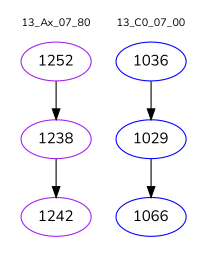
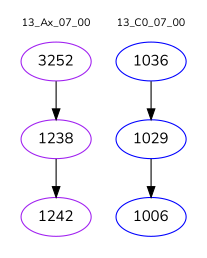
cluster "13_Ax_07_80": label "13_Ax_07_80" -> "13_Ax_07_00"
node "1252": label "1252" -> "3252"
node "1066": label "1066" -> "1006"
